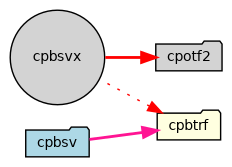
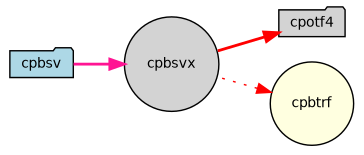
node "cpotf2": label "cpotf2" -> "cpotf4"
node "cpbtrf": shape folder -> circle
edge "cpbsv" -> "cpbtrf": now "cpbsv" -> "cpbsvx"
